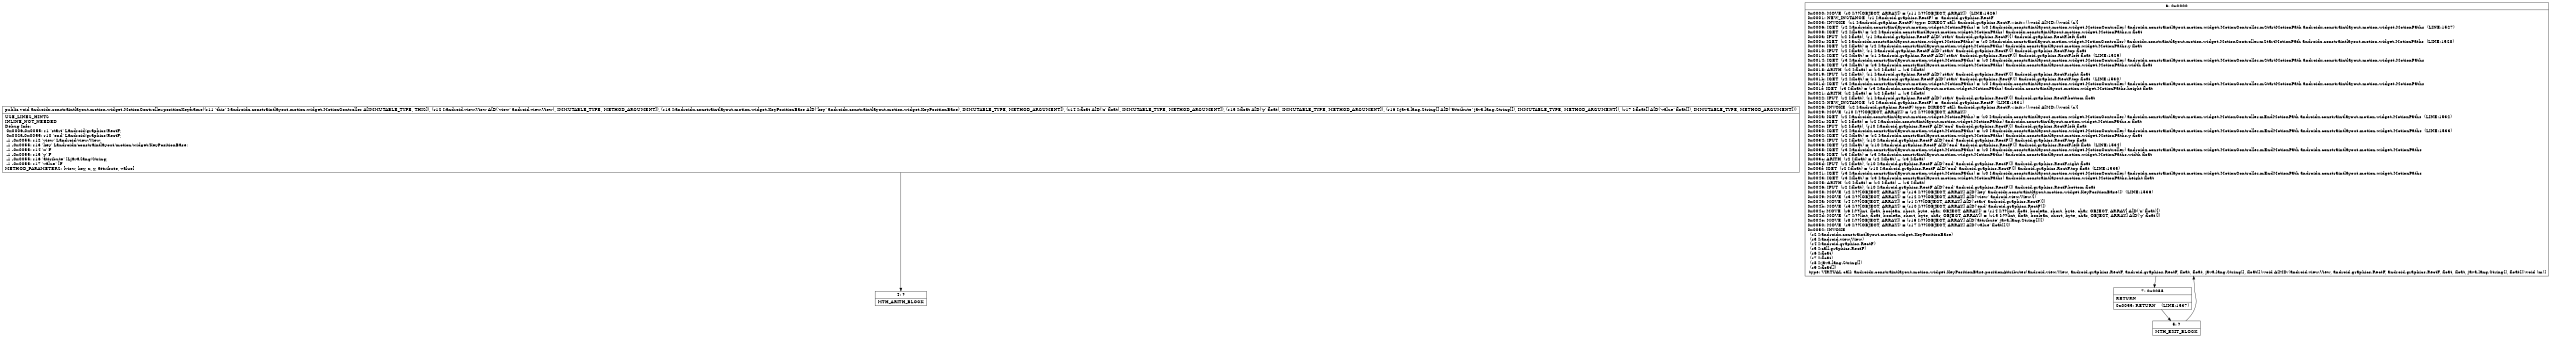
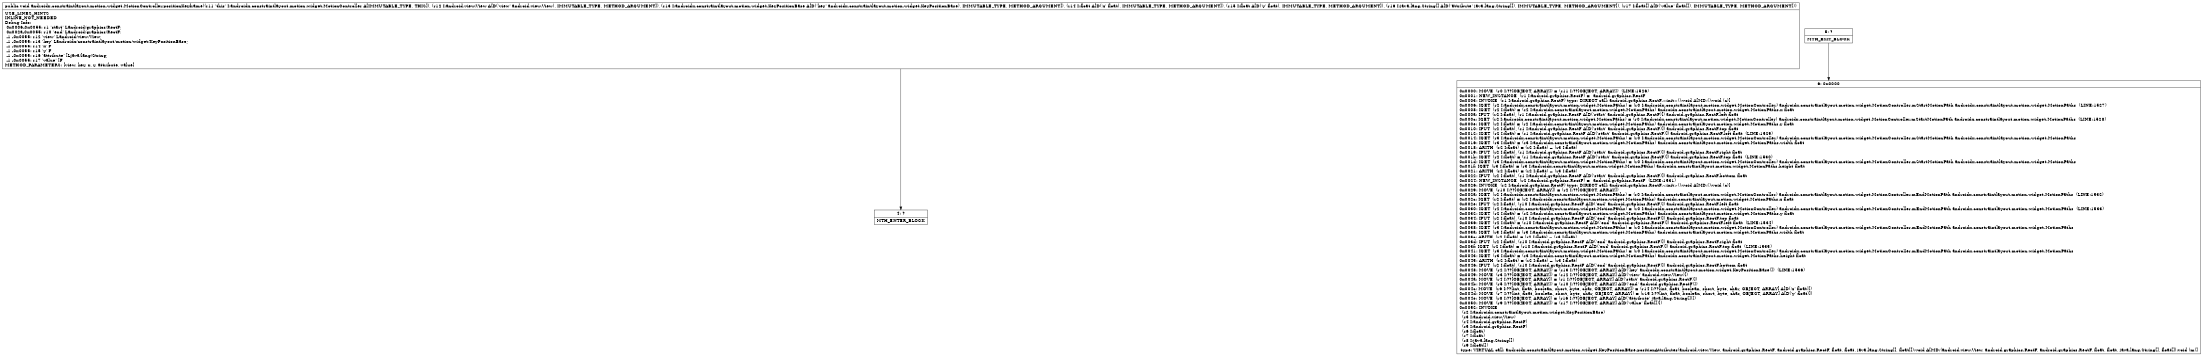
node "6: 0x0000": text "(r5 I:call.graphics.RectF)" -> "(r5 I:android.graphics.RectF)"
node "7: 0x0055": removed
node "4: ?": text "MTH_ARITH_BLOCK" -> "MTH_ENTER_BLOCK"
